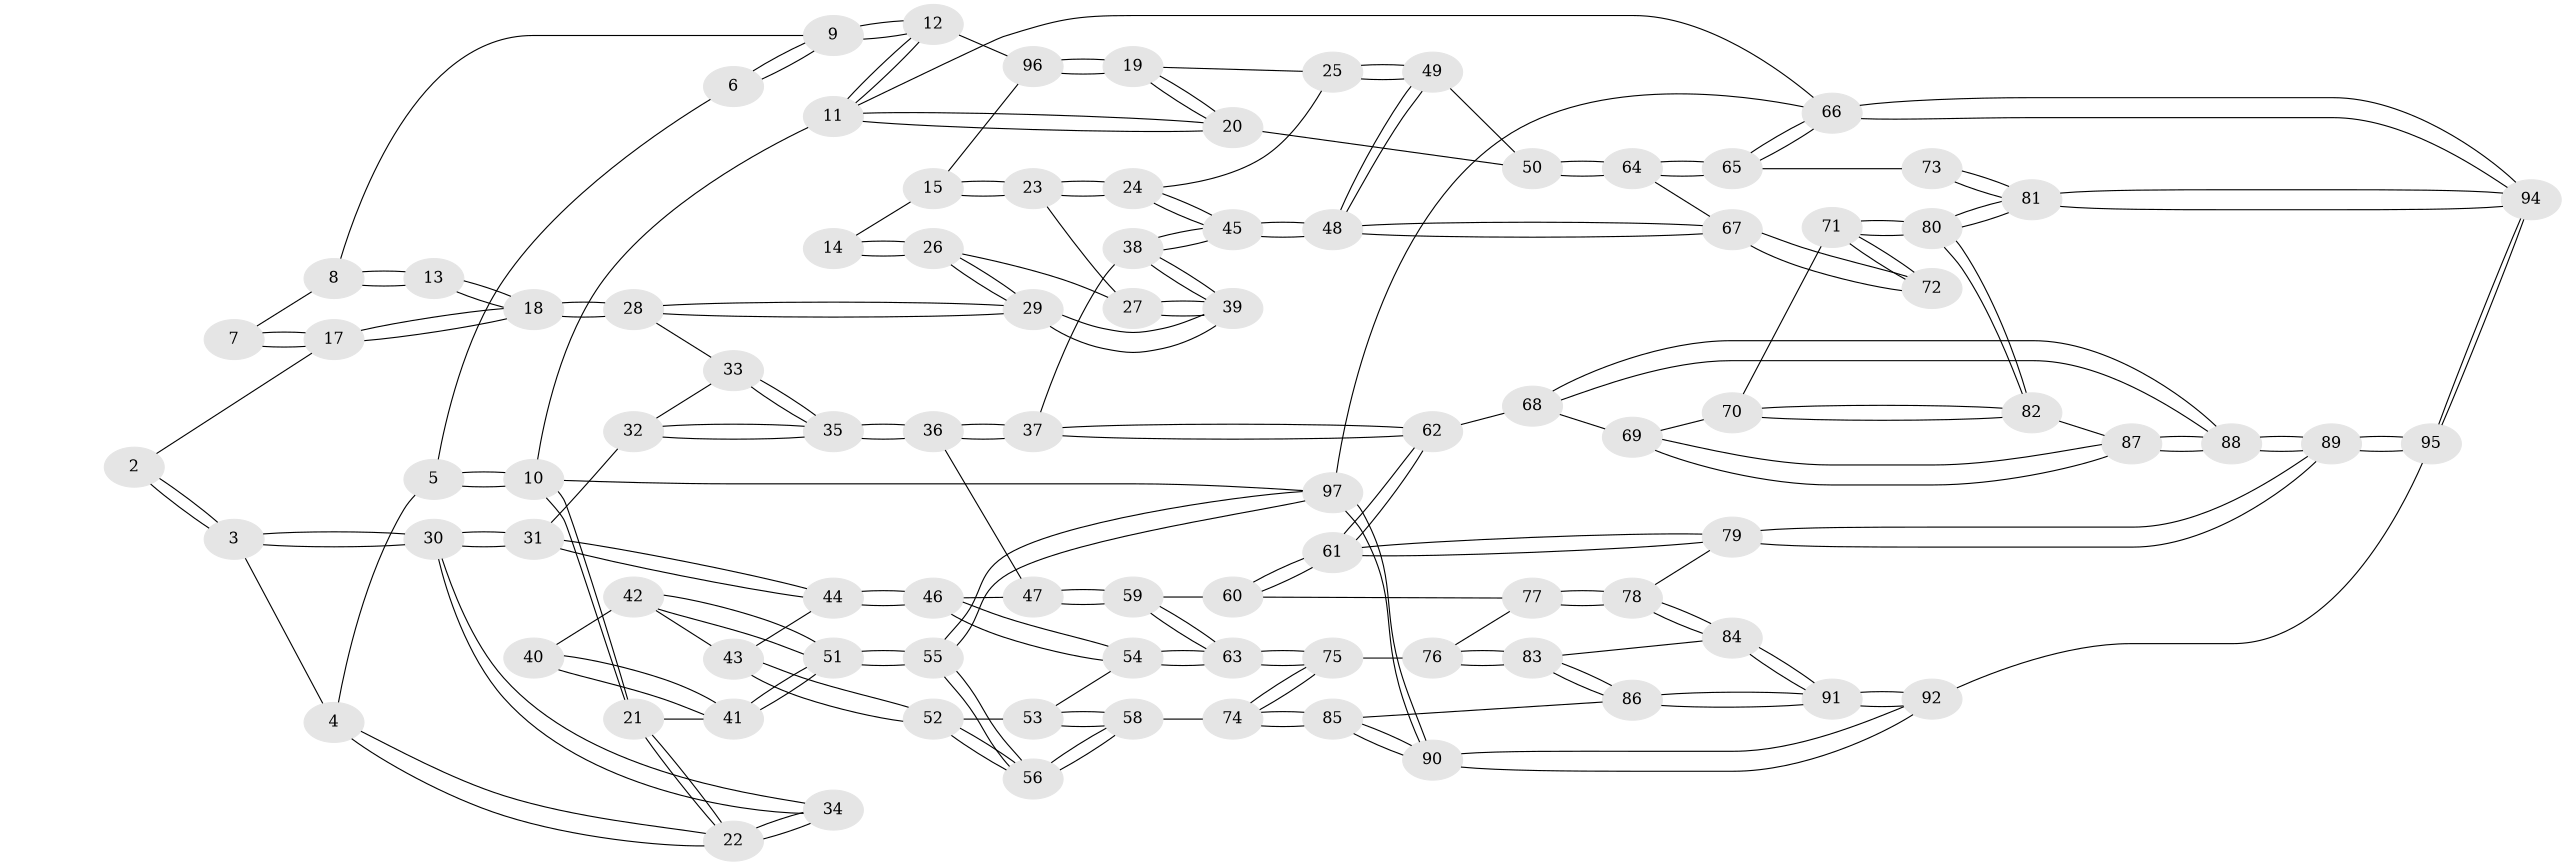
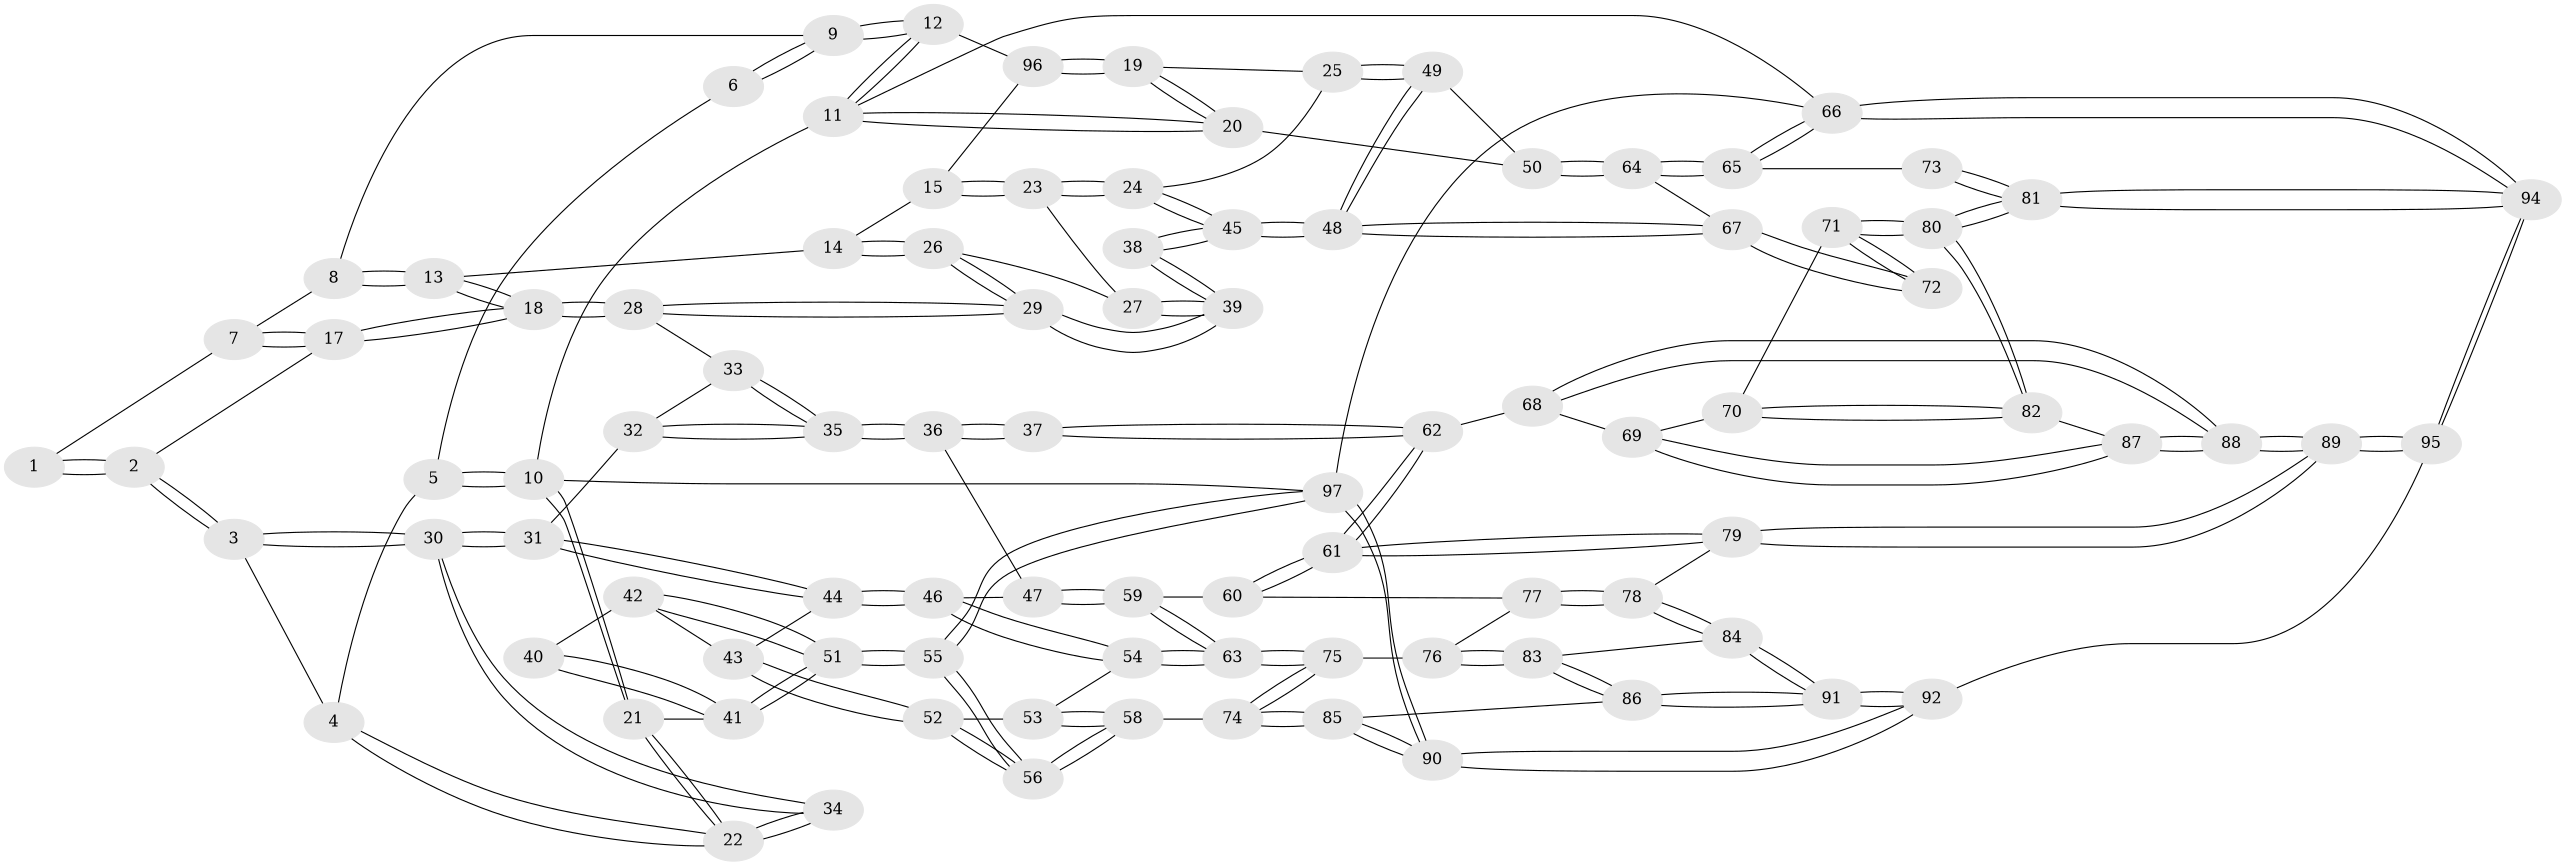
edge "14" -- "13": added
edge "38" -- "37": removed
node "1": added
